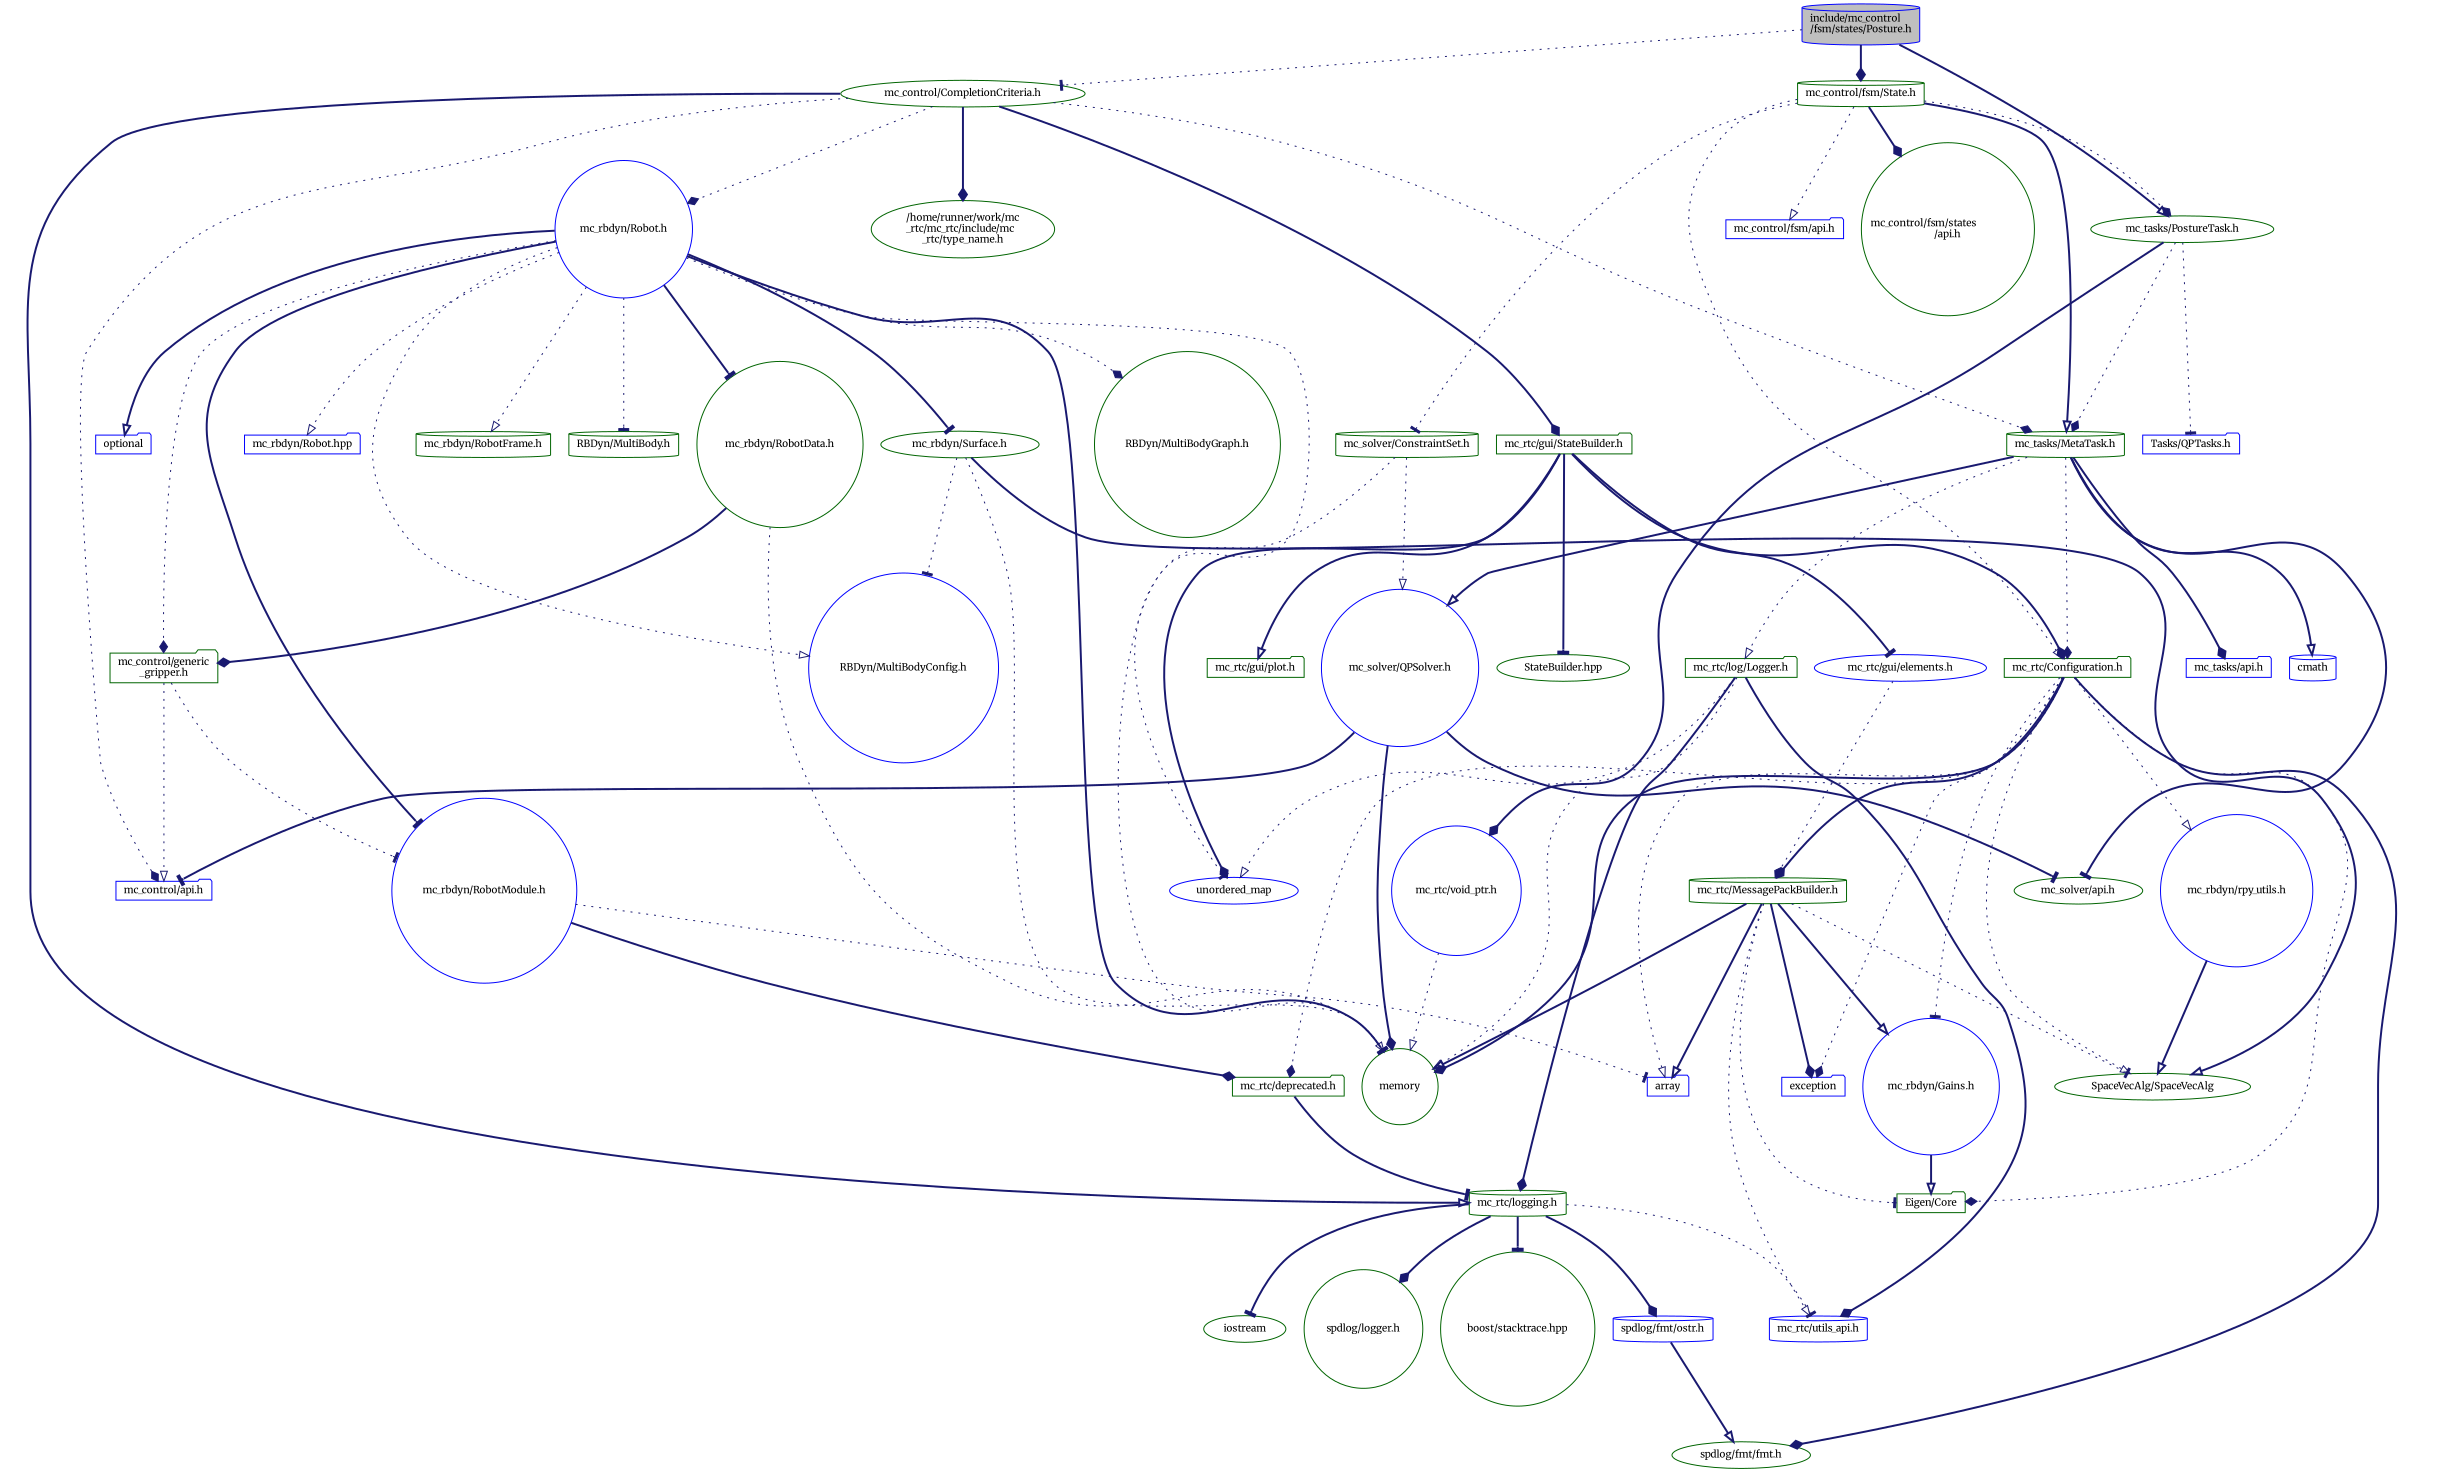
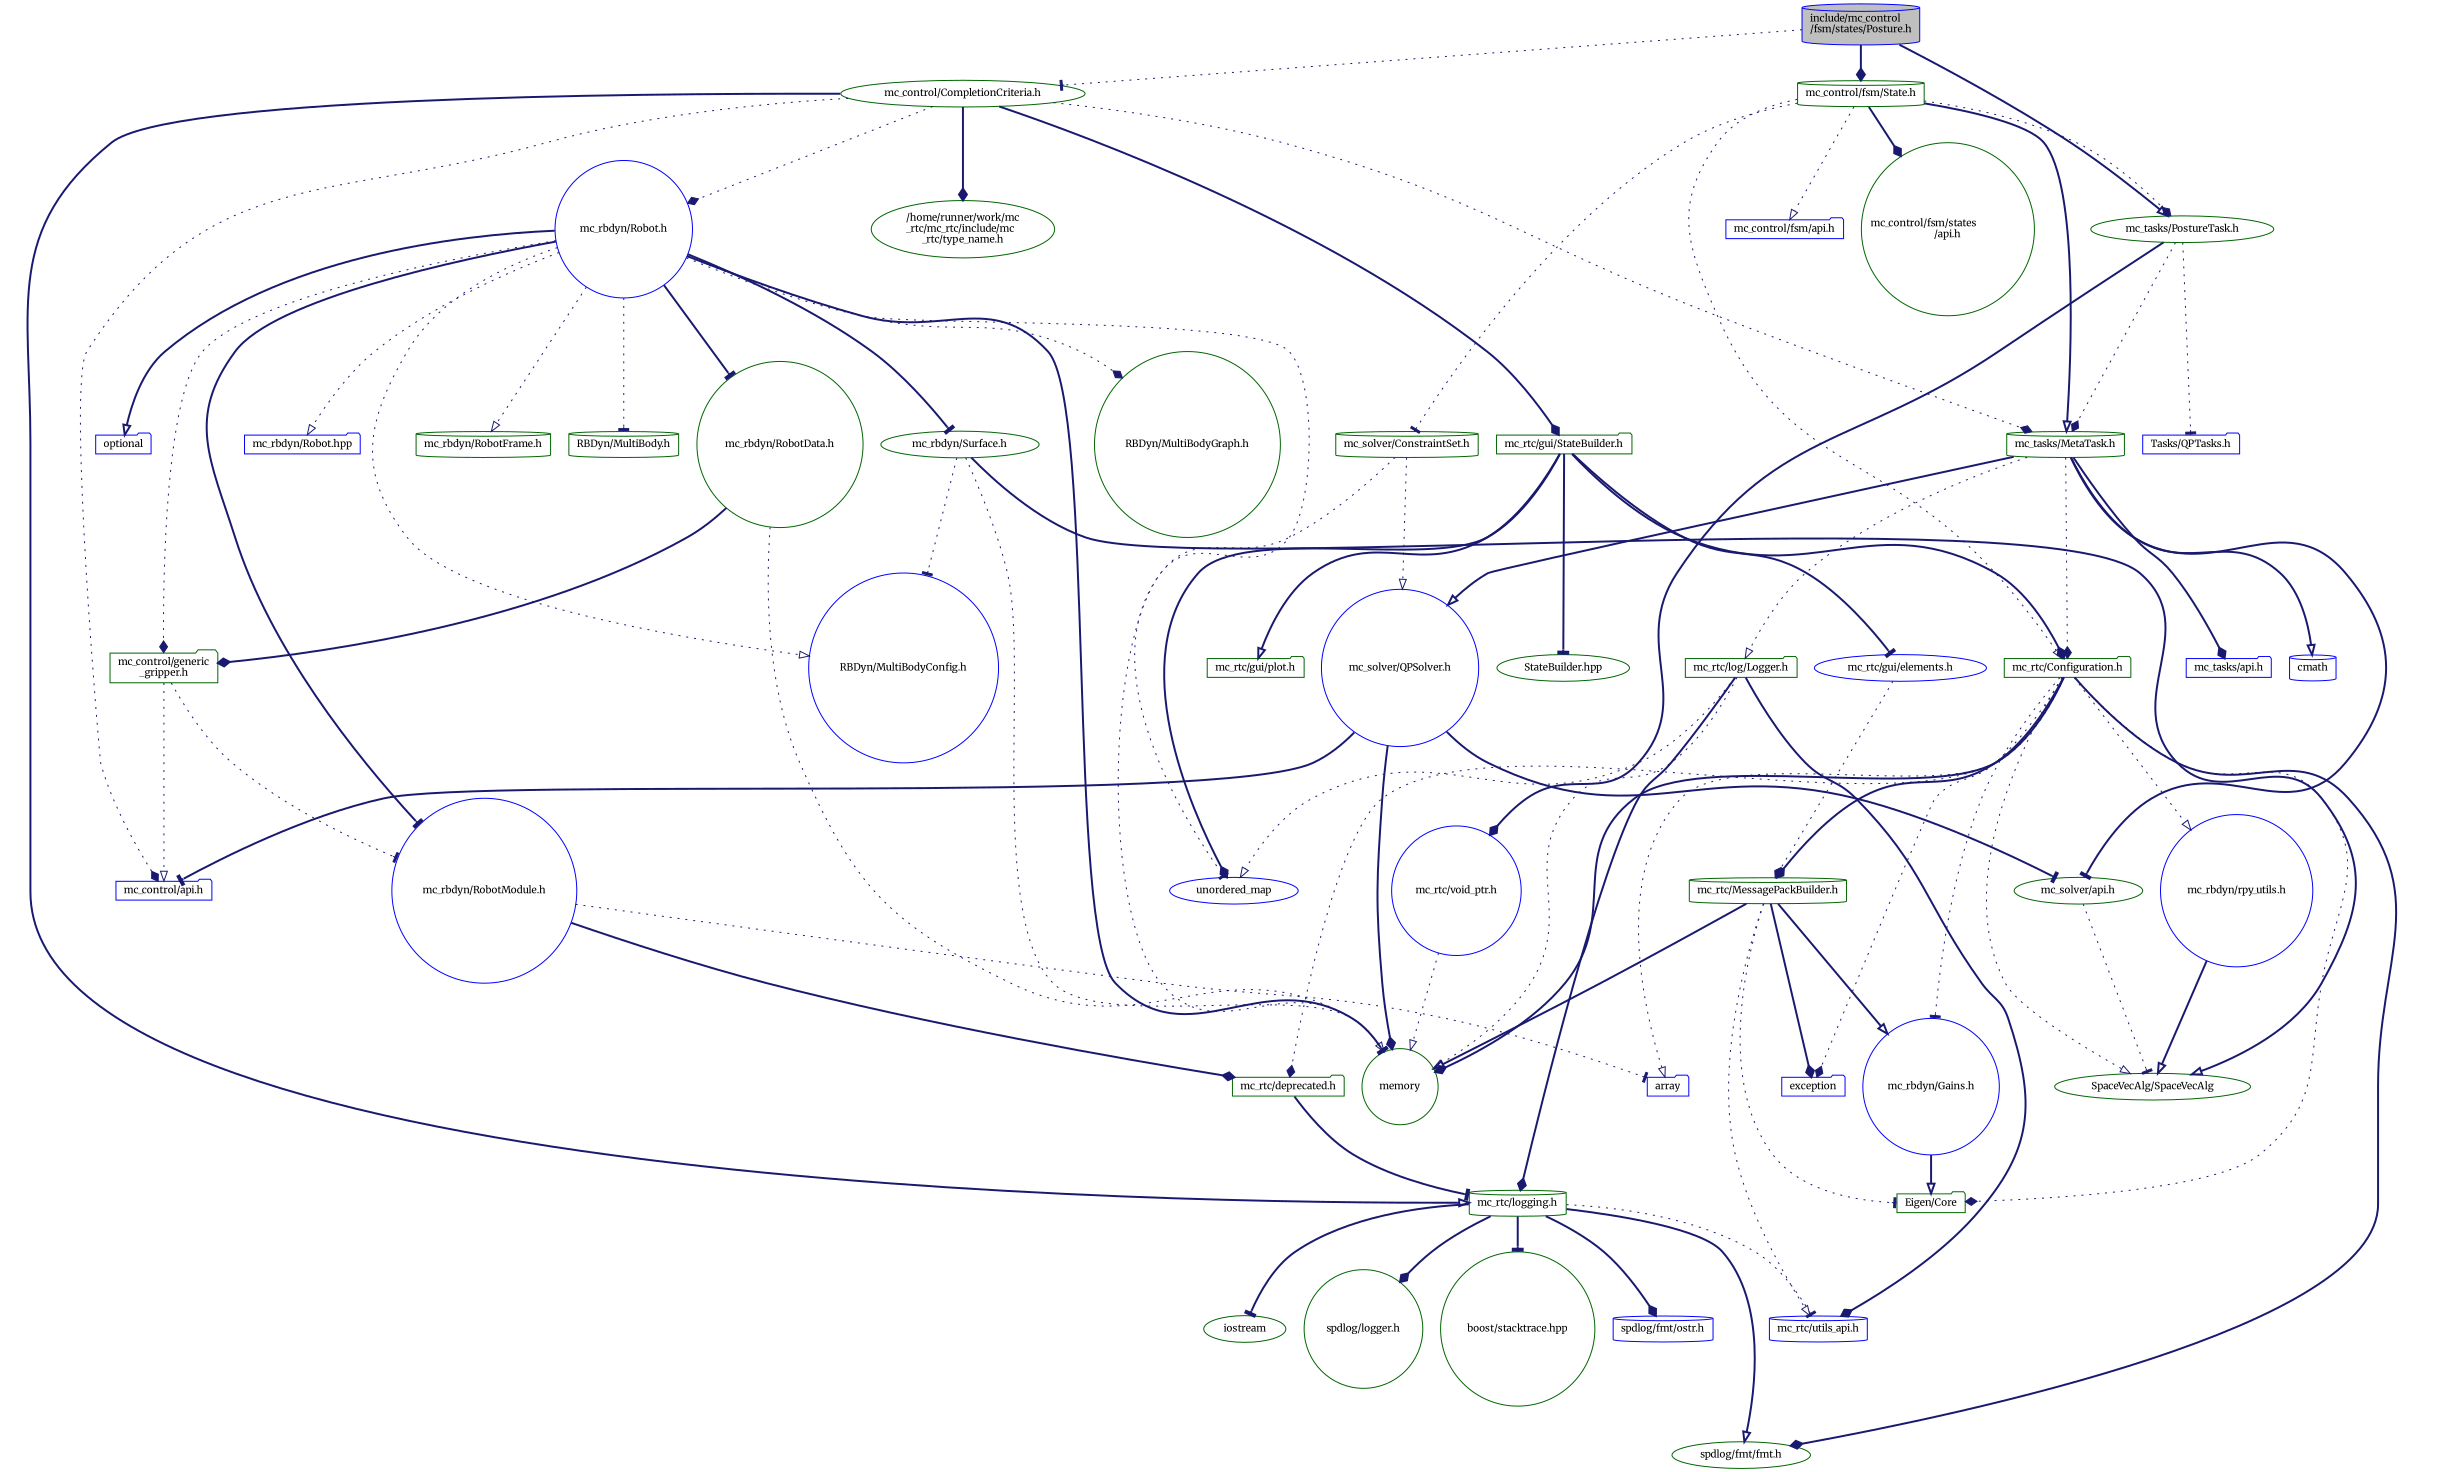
edge "mc_rtc/MessagePackBuilder.h" -> "array": removed
edge "mc_rtc/MessagePackBuilder.h" -> "SpaceVecAlg/SpaceVecAlg": now "mc_solver/api.h" -> "SpaceVecAlg/SpaceVecAlg"
edge "spdlog/fmt/ostr.h" -> "spdlog/fmt/fmt.h": now "mc_rtc/logging.h" -> "spdlog/fmt/fmt.h"
